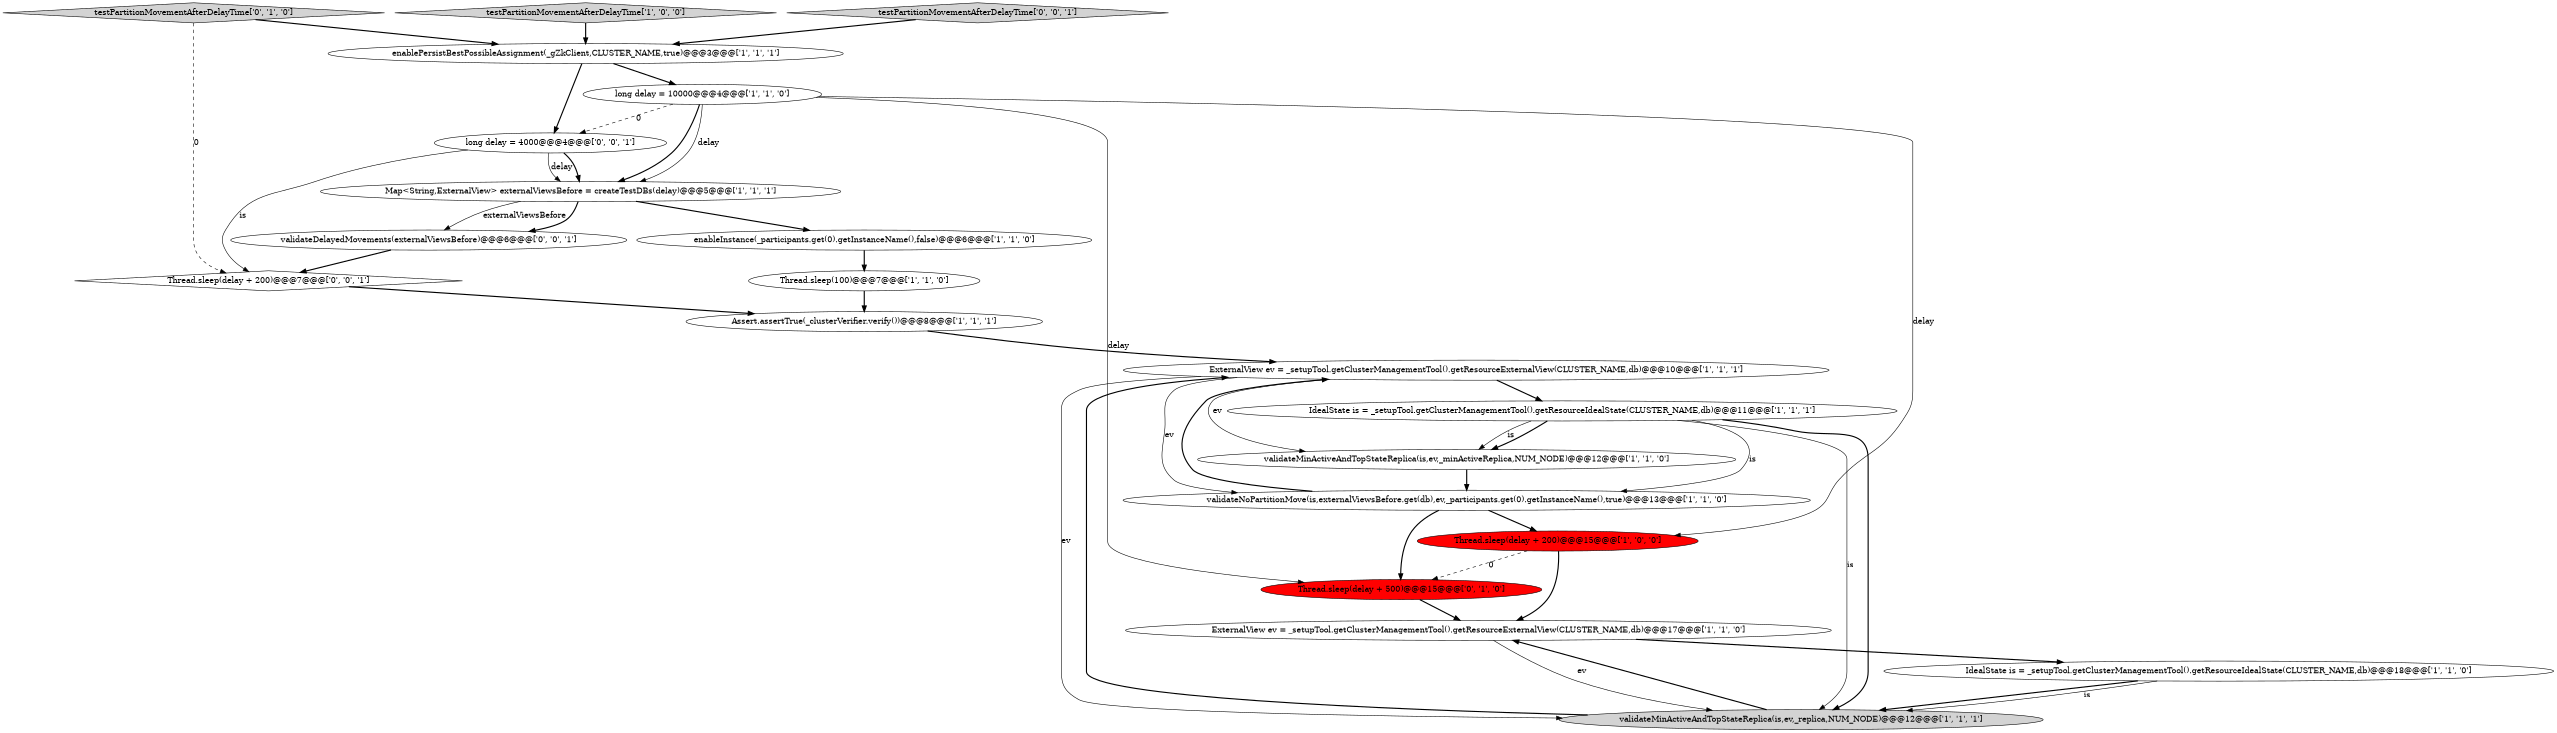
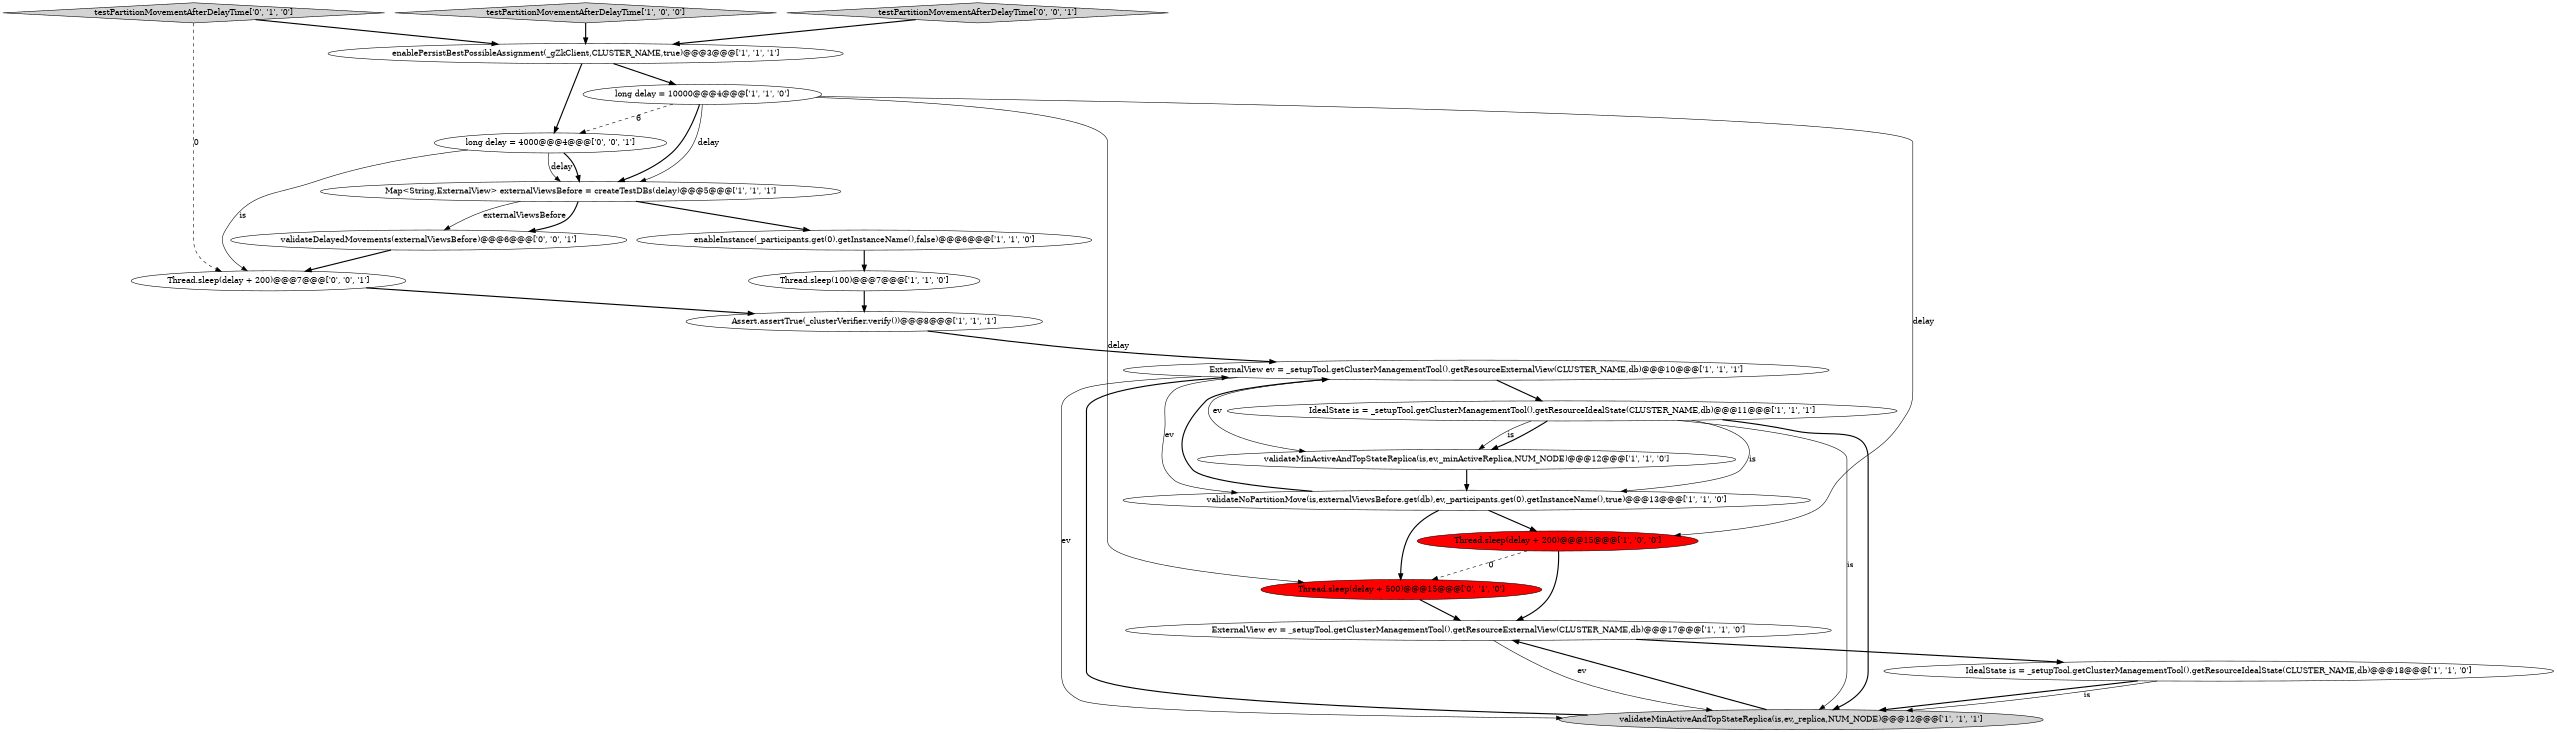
edge "long delay = 10000@@@4@@@['1', '1', '0']" -> "long delay = 4000@@@4@@@['0', '0', '1']": label "0" -> "6"
node "Thread.sleep(delay + 200)@@@7@@@['0', '0', '1']": shape diamond -> ellipse
